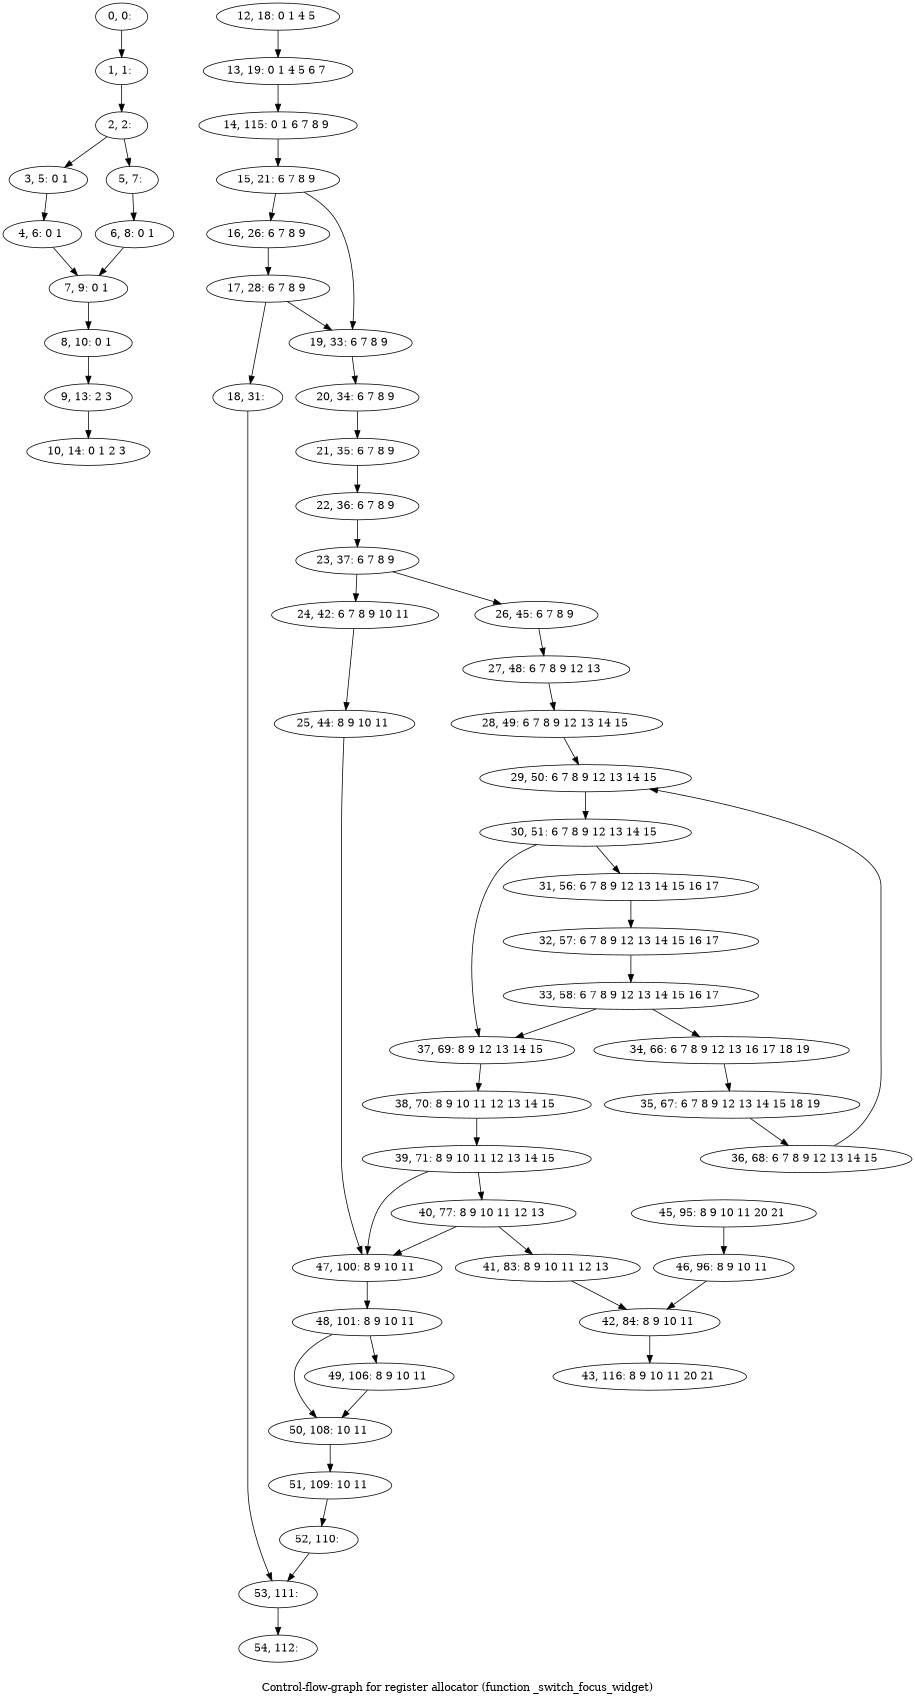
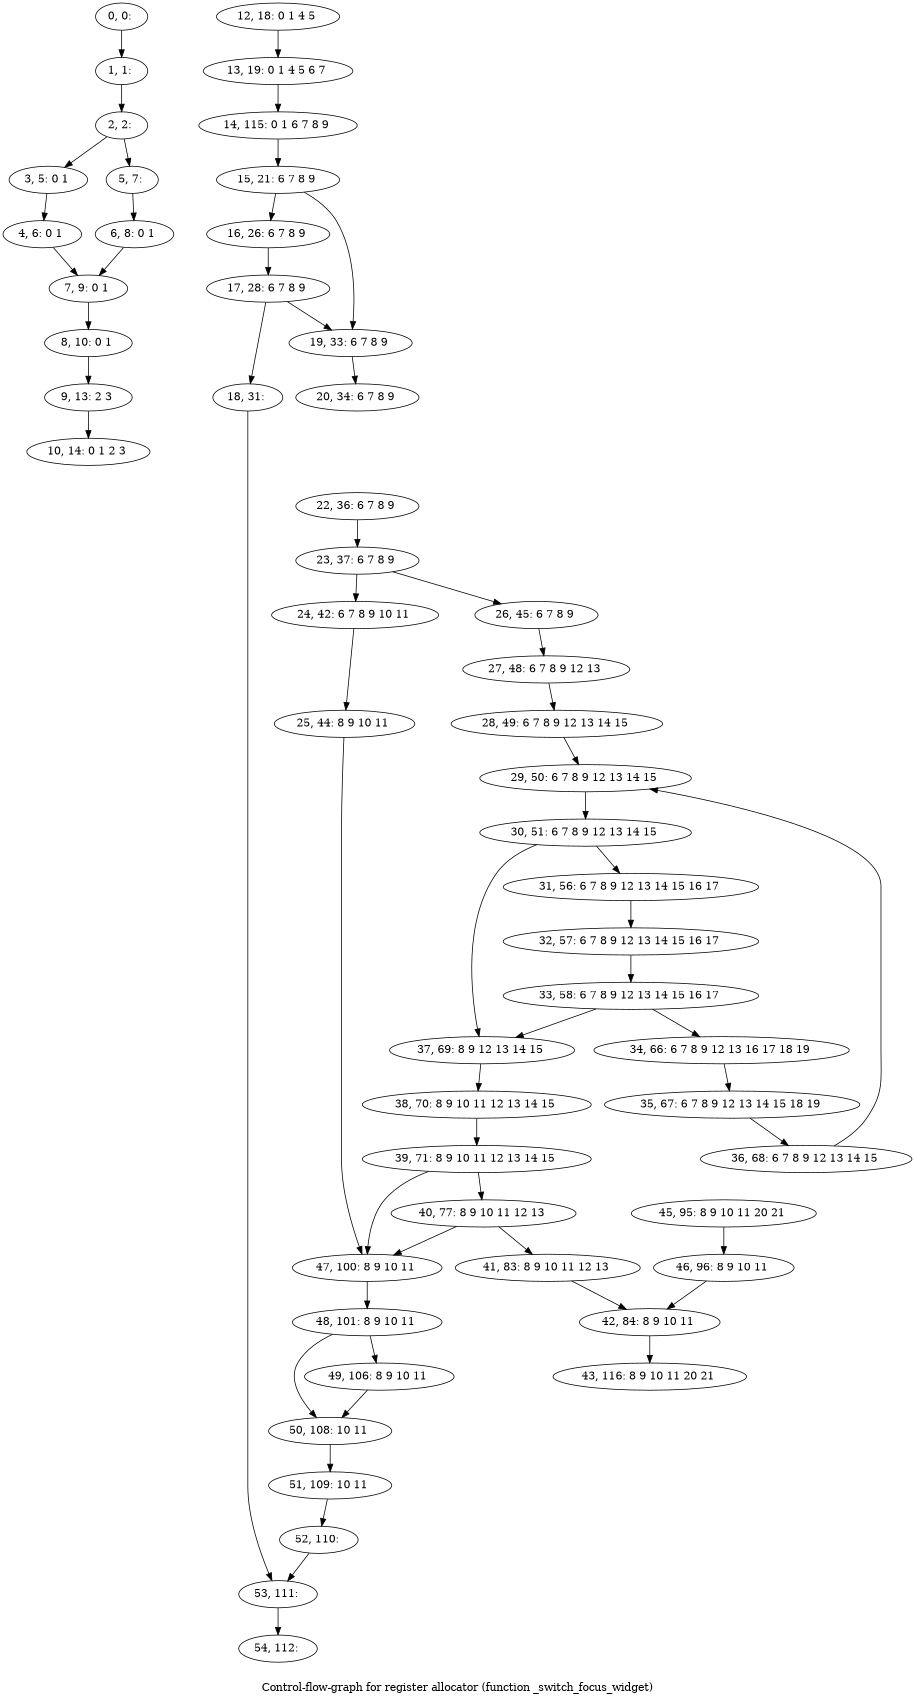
node "21, 35: 6 7 8 9": removed
